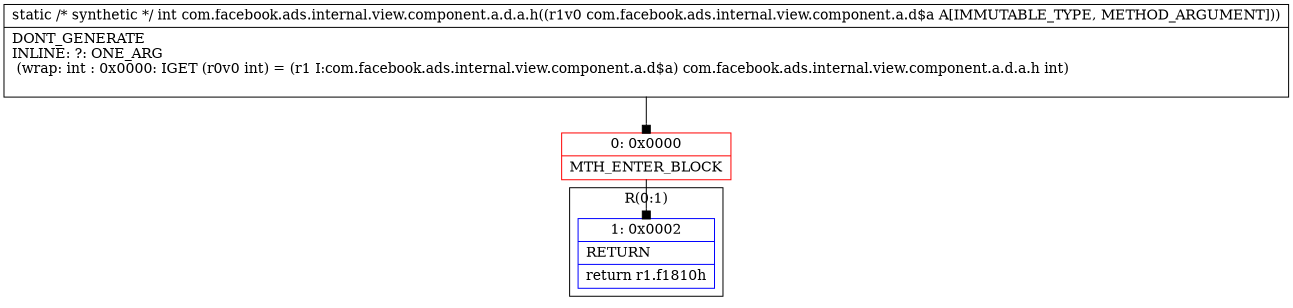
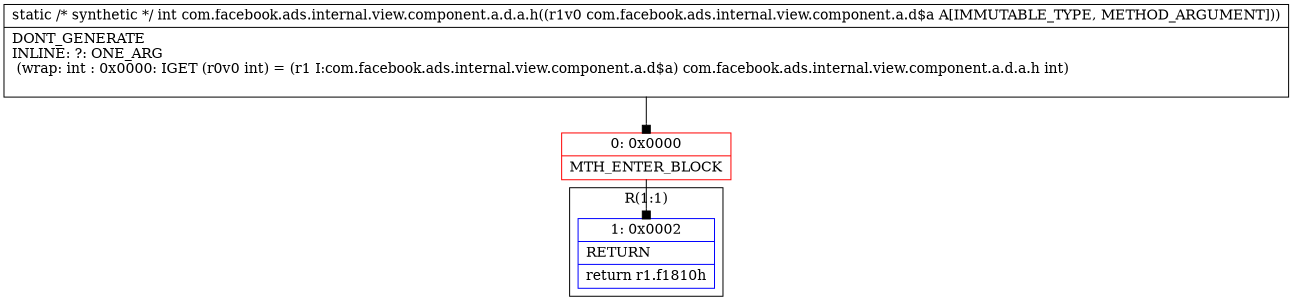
cluster "R(0:1)": label "R(0:1)" -> "R(1:1)"
